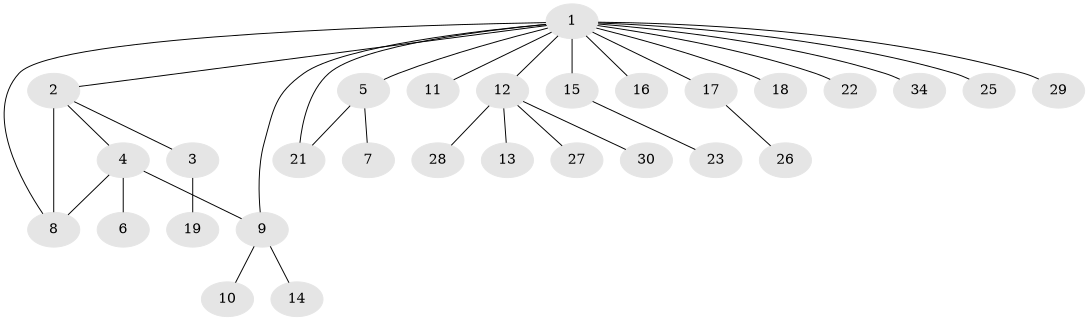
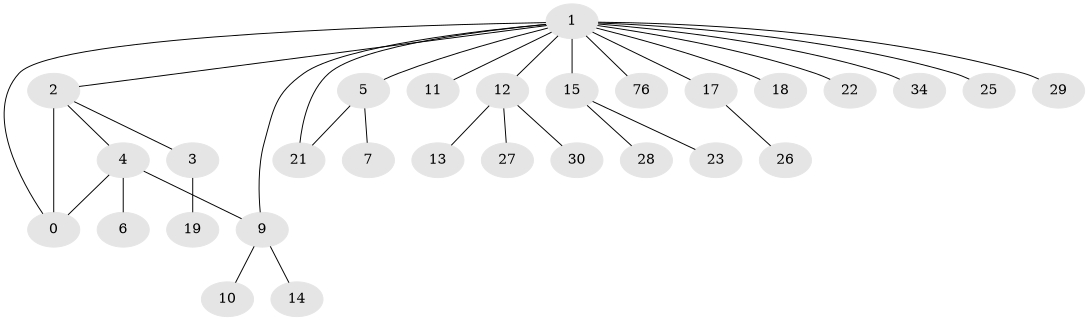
node "16": label "16" -> "76"
edge "12" -- "28": now "15" -- "28"
node "8": label "8" -> "0"
